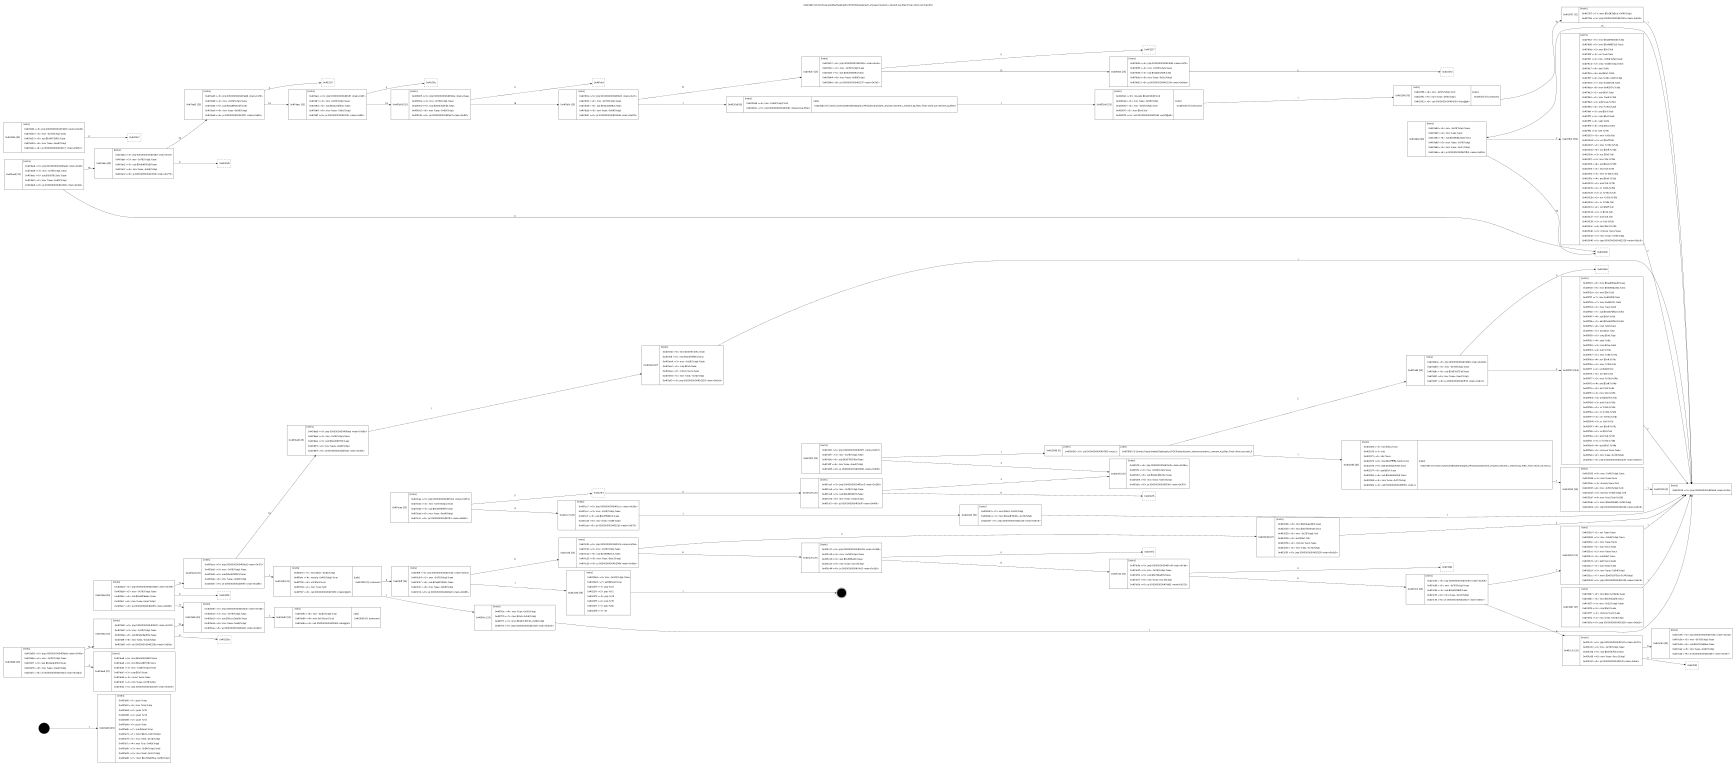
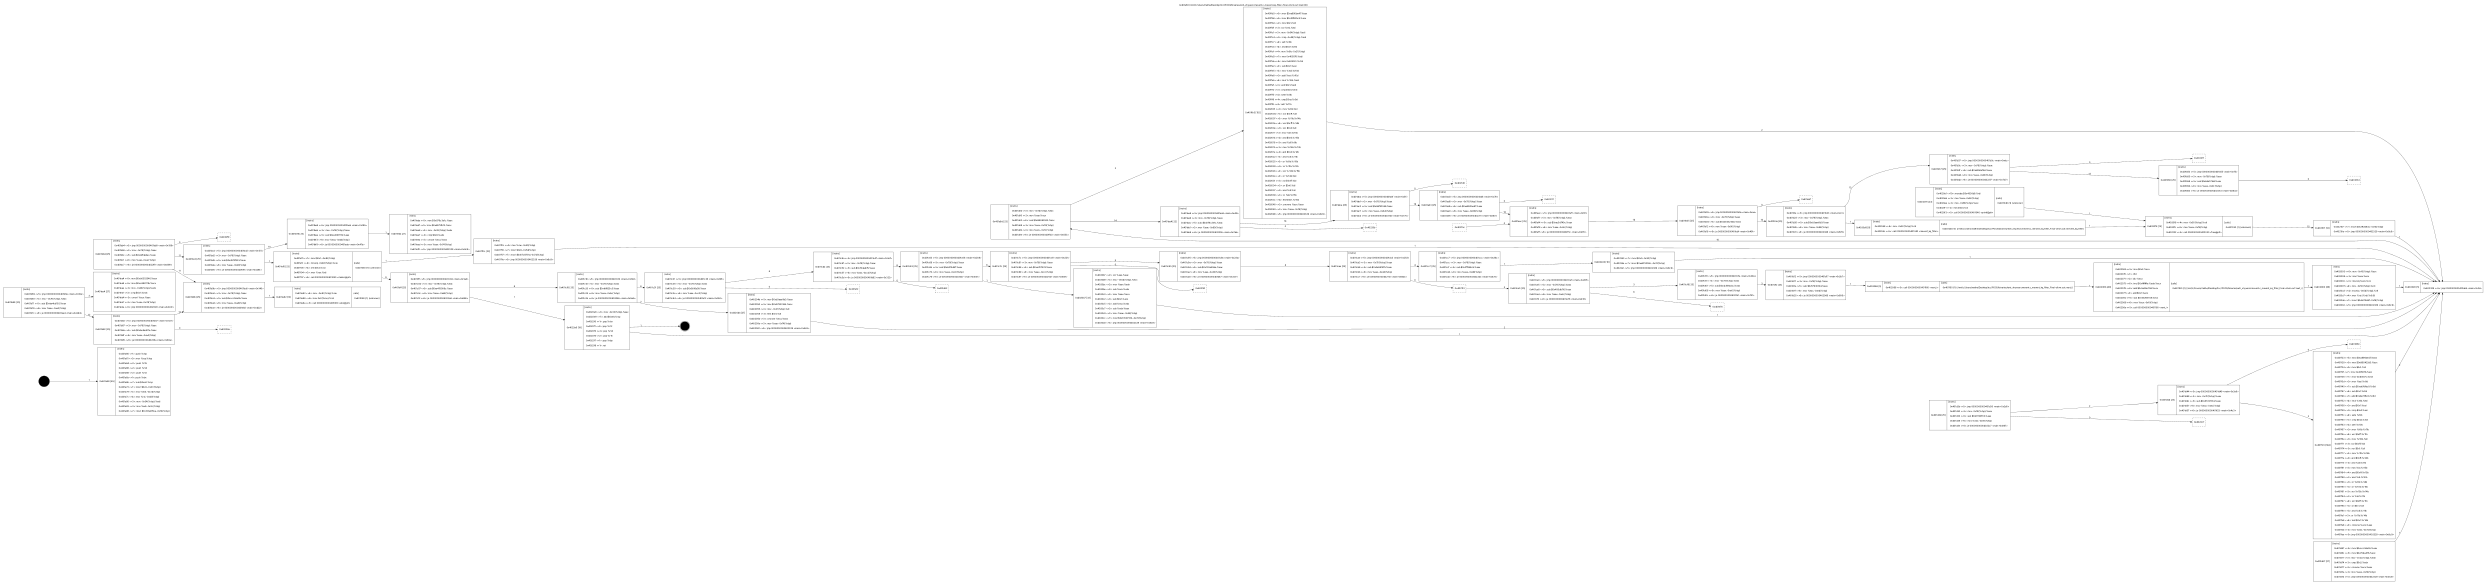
edge "0x401aec [25]" -> "0x40215c": reversed
edge "0x4020d8 [9]" -> "0x4020e1 [23]": now "0x4020d8 [9]" -> "0x4020f8 [15]"
edge "0x401a8d [23]" -> "0x40220b": now "0x401a8d [23]" -> "0x401aa4 [22]"
edge "0x401eda [27]" -> "0x402329 [5]": now "0x4022e6 [19]" -> "0x402329 [5]"
edge "0x401c95 [25]" -> "0x401cae [25]": added, label "4"
edge "0x402066 [5]" -> "0x401d44 [25]": now "0x401d2b [25]" -> "0x401d44 [25]"
edge "0x401d12 [25]" -> "0x401cf9 [25]": reversed
